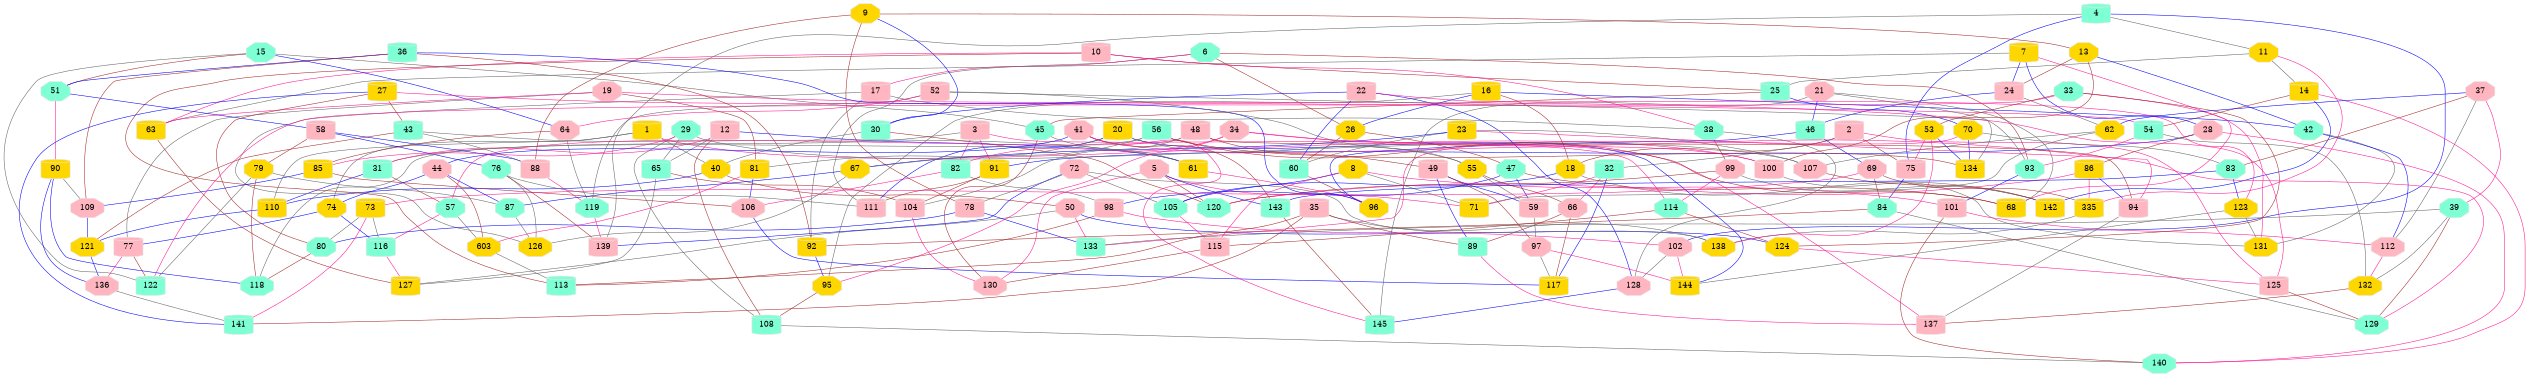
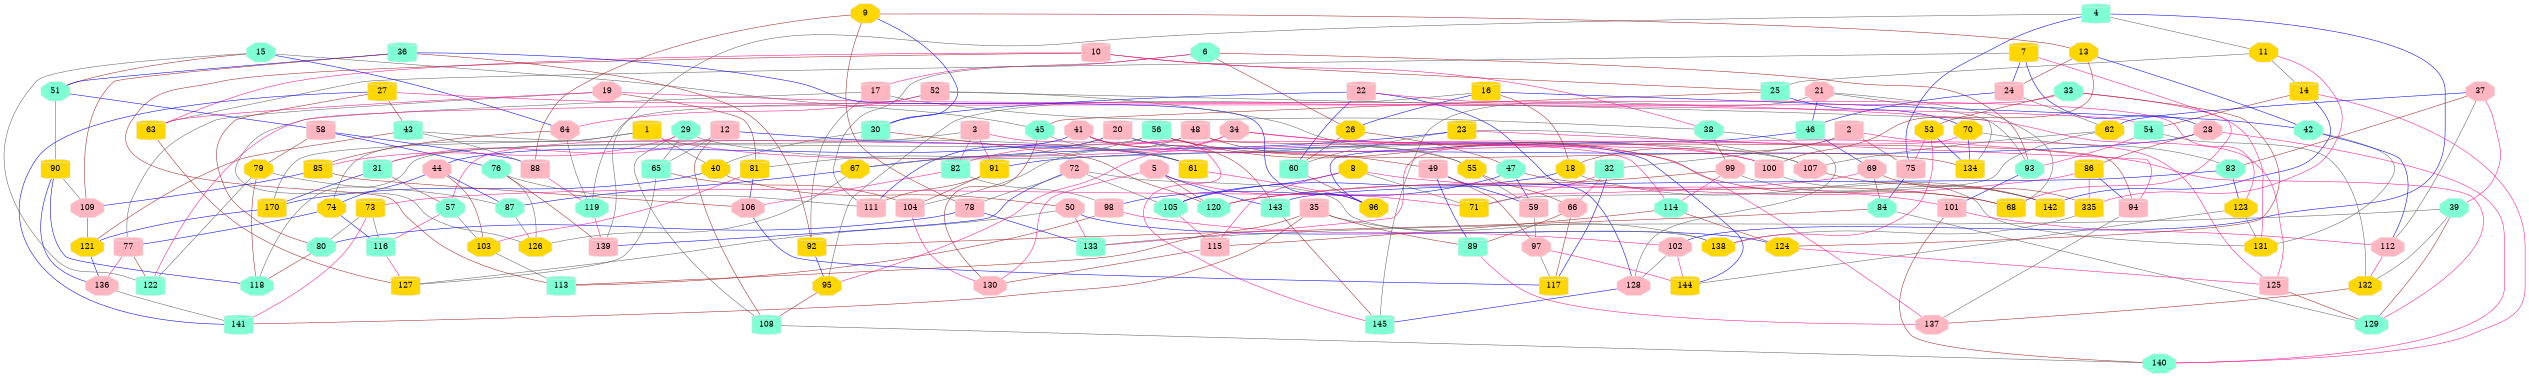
node "20": fillcolor gold -> lightpink
node "110": label "110" -> "170"
edge "109" -- "121": color blue -> brown
node "603": label "603" -> "103"
node "137": shape cylinder -> octagon
